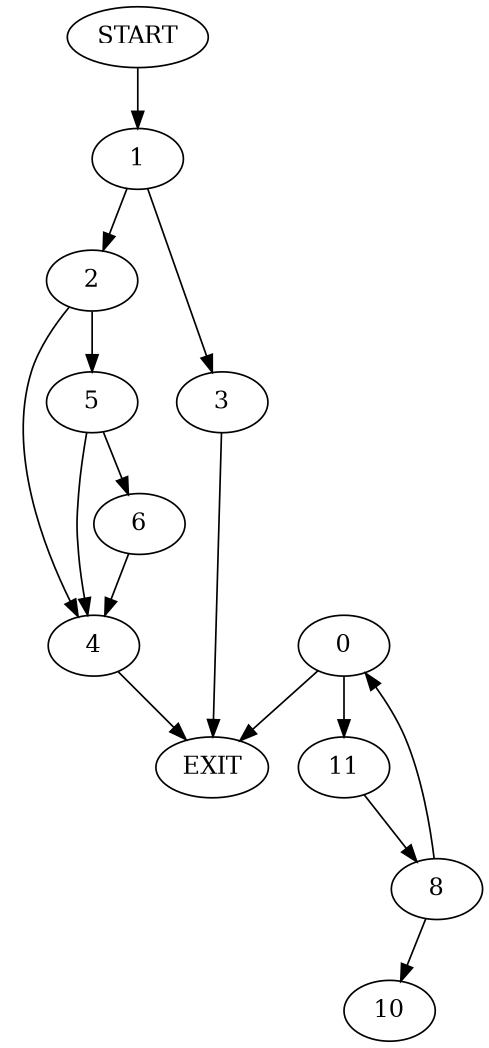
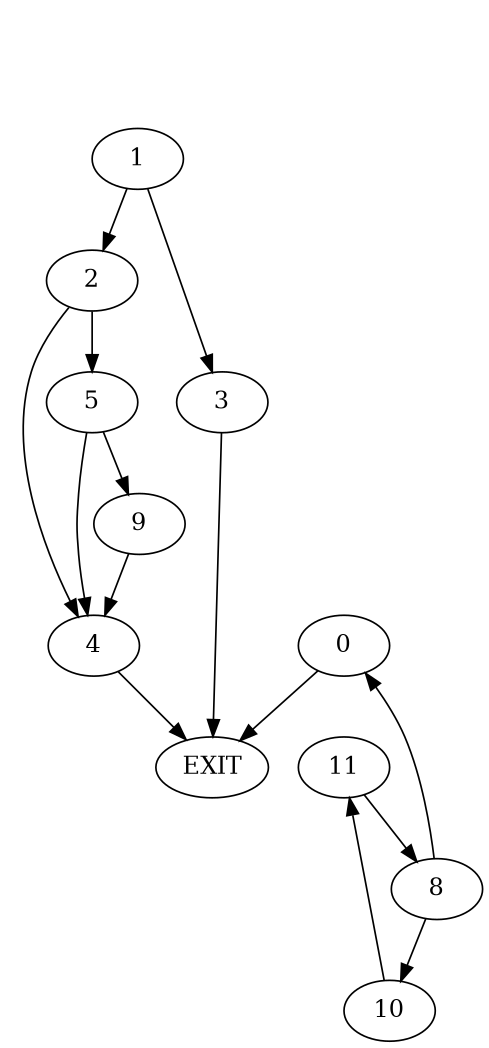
node "START": removed
node "6": label "6" -> "9"
edge "0" -> "11": now "10" -> "11"
